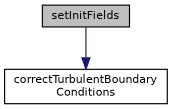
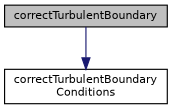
node "setInitFields": label "setInitFields" -> "correctTurbulentBoundary"
